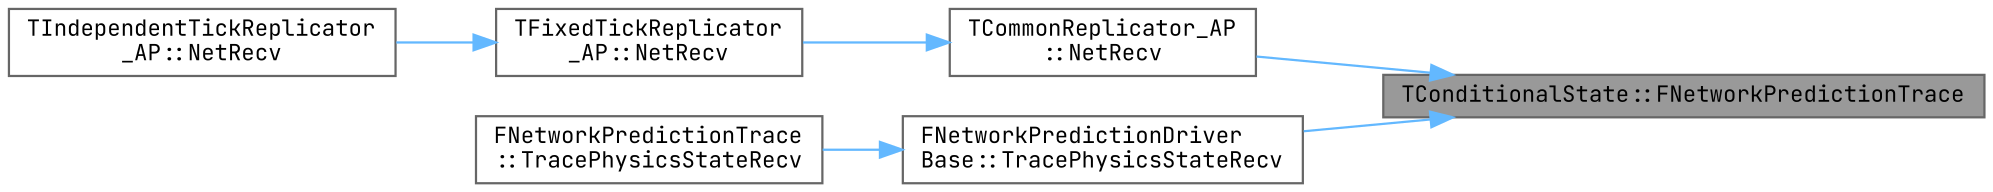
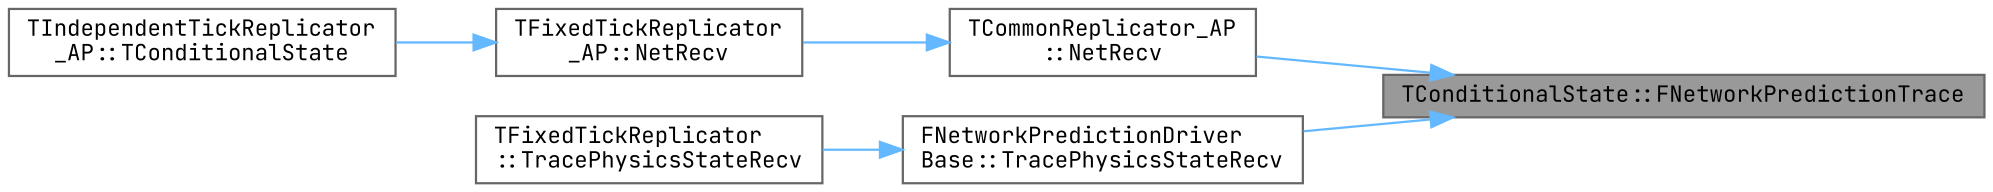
node "TIndependentTickReplicator _AP::NetRecv": label "TIndependentTickReplicator _AP::NetRecv" -> "TIndependentTickReplicator _AP::TConditionalState"
node "FNetworkPredictionTrace ::TracePhysicsStateRecv": label "FNetworkPredictionTrace ::TracePhysicsStateRecv" -> "TFixedTickReplicator ::TracePhysicsStateRecv"
